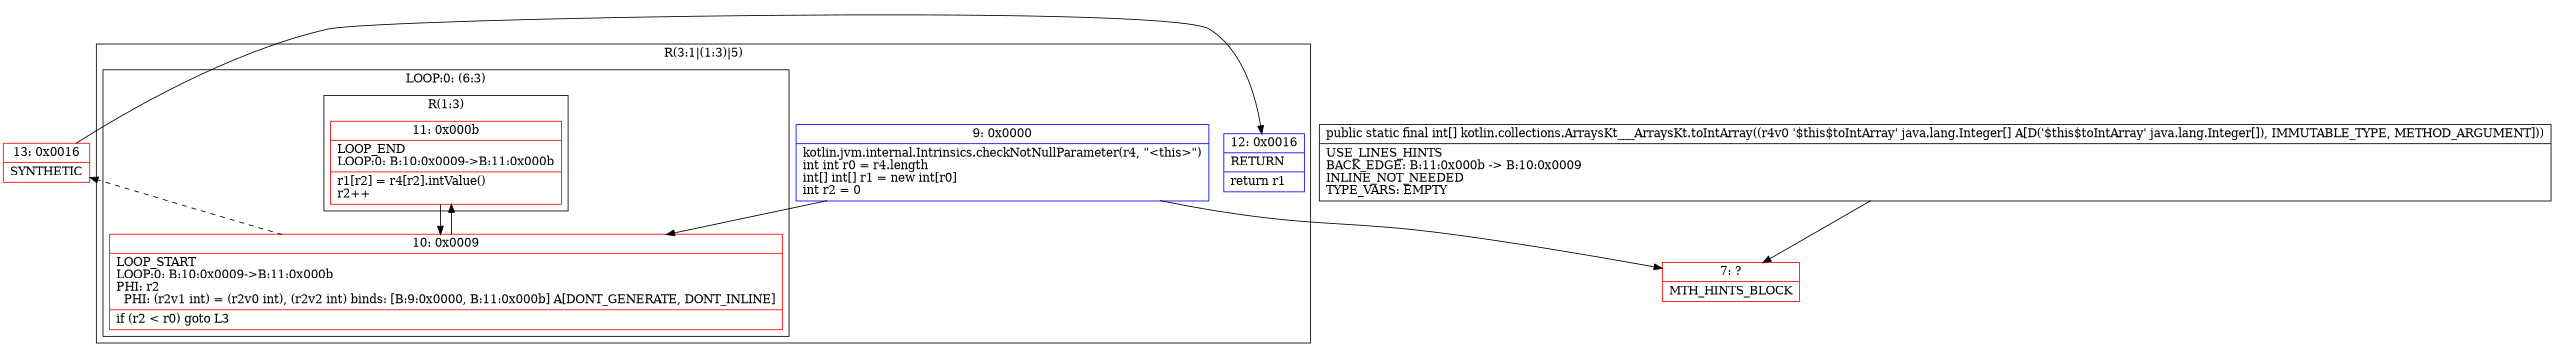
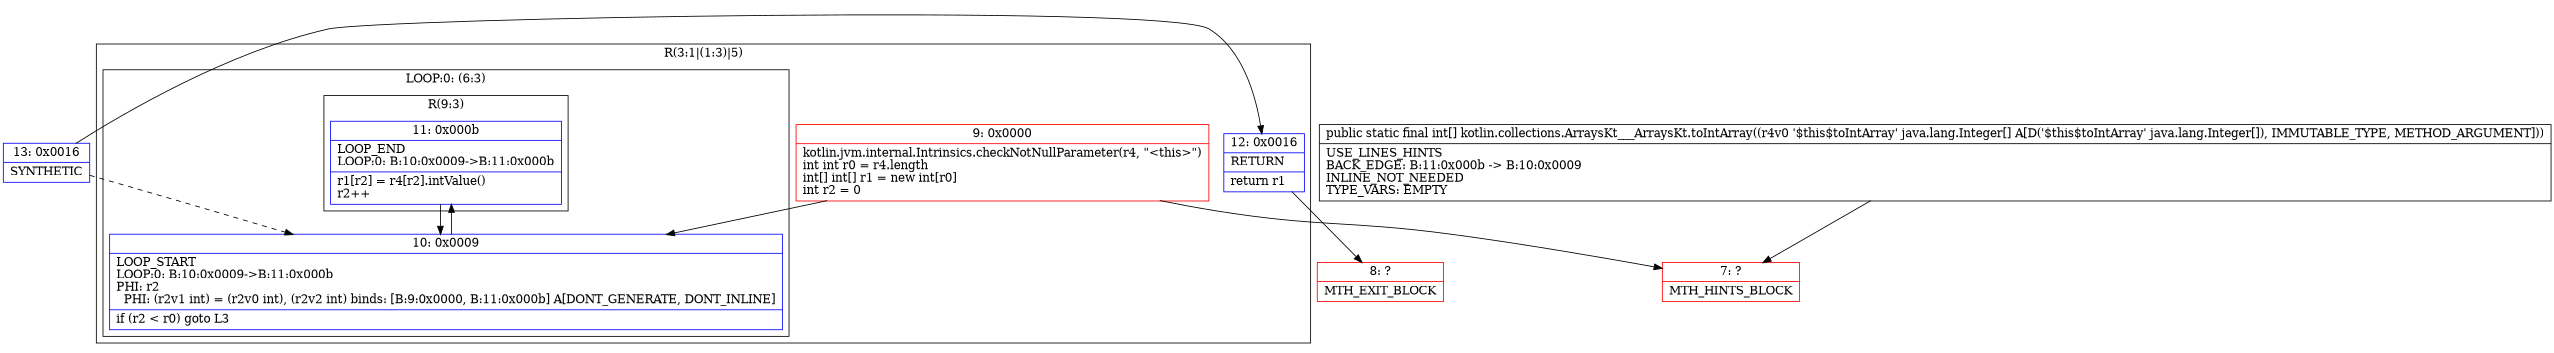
cluster "R(1:3)": label "R(1:3)" -> "R(9:3)"
node "13: 0x0016": color red -> blue
node "11: 0x000b": color red -> blue
node "9: 0x0000": color blue -> red
edge "10: 0x0009" -> "13: 0x0016": reversed
node "10: 0x0009": color red -> blue
node "8: ?": added
